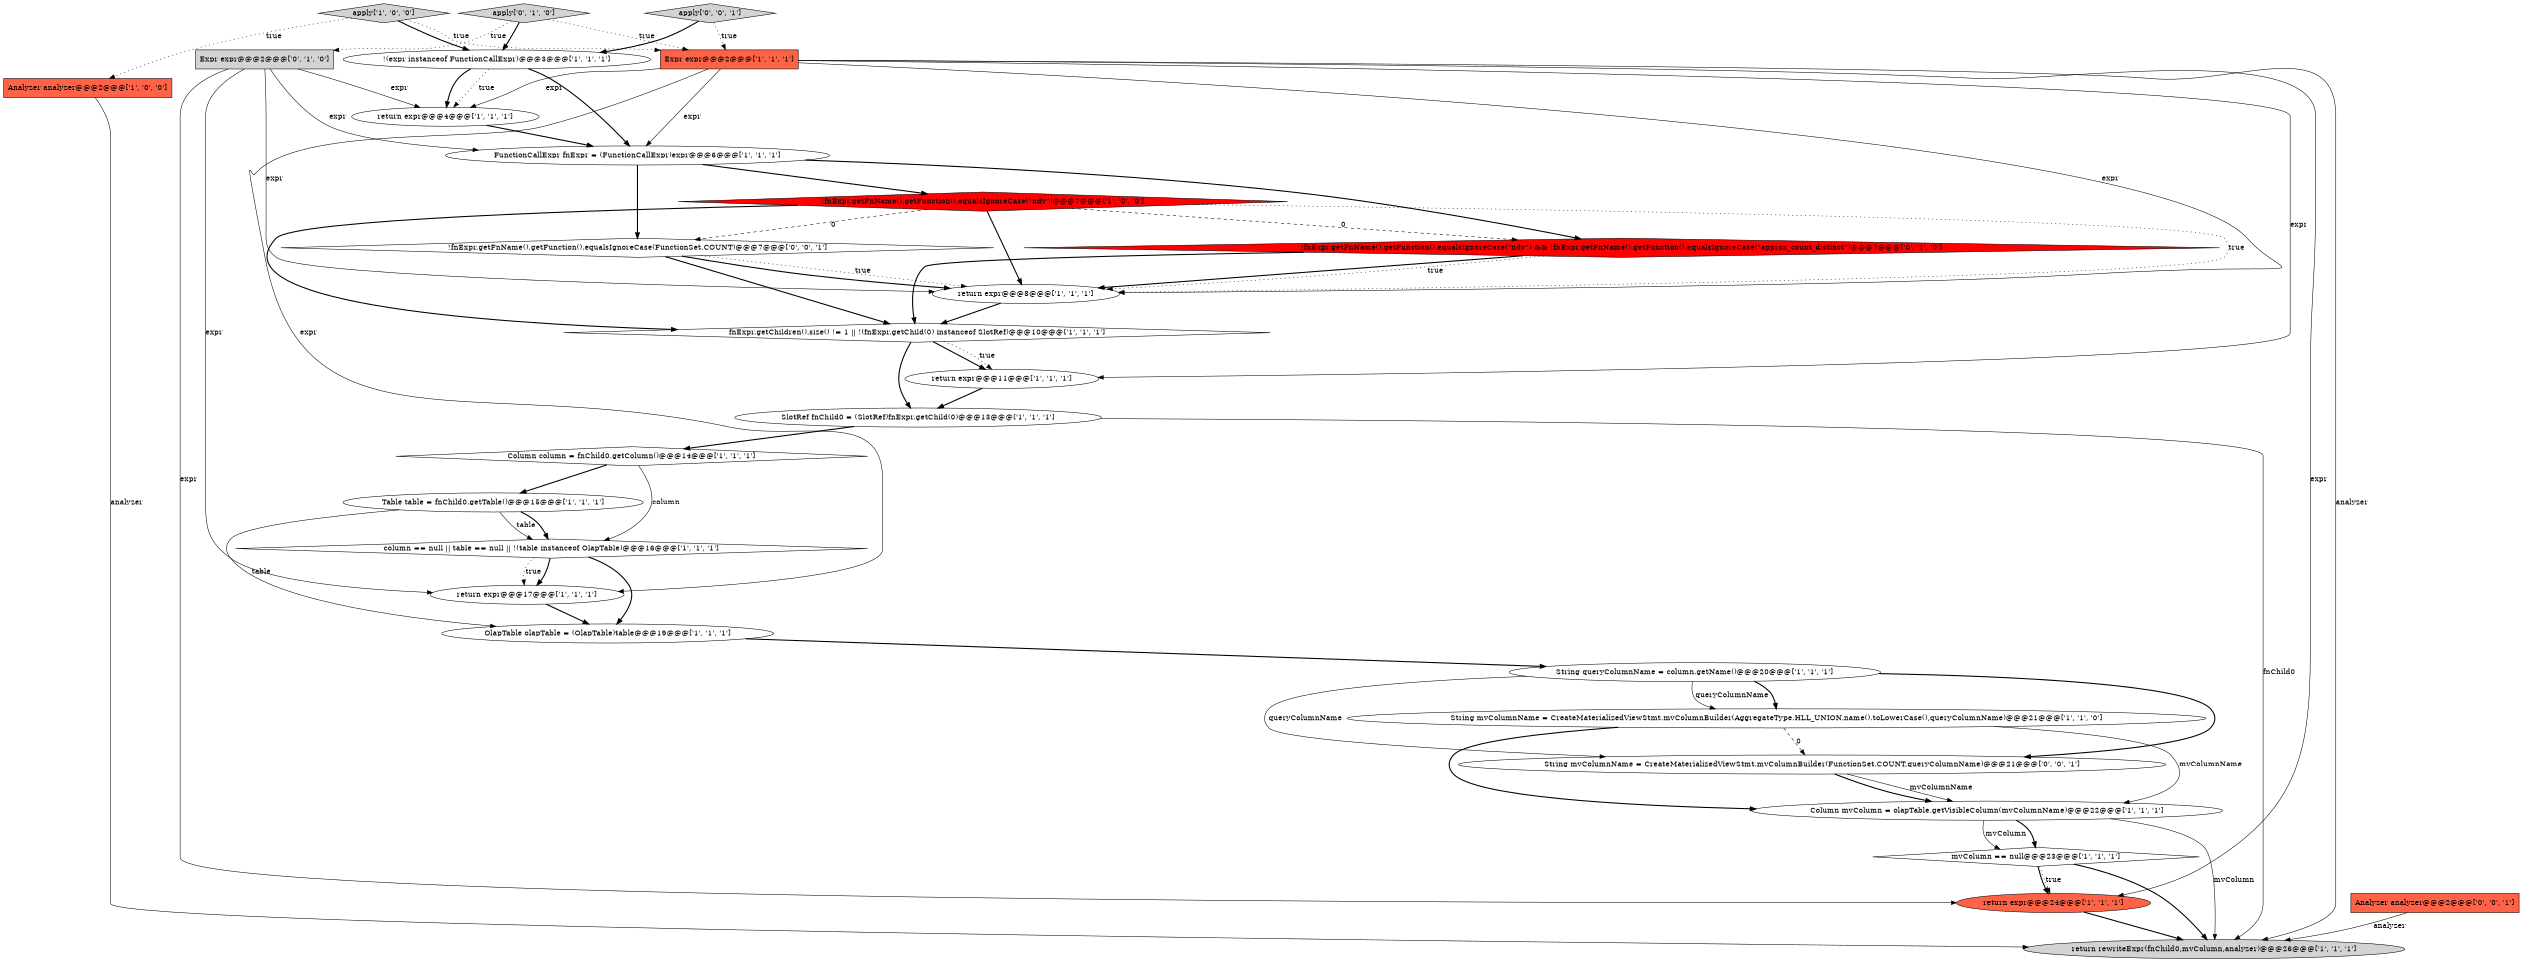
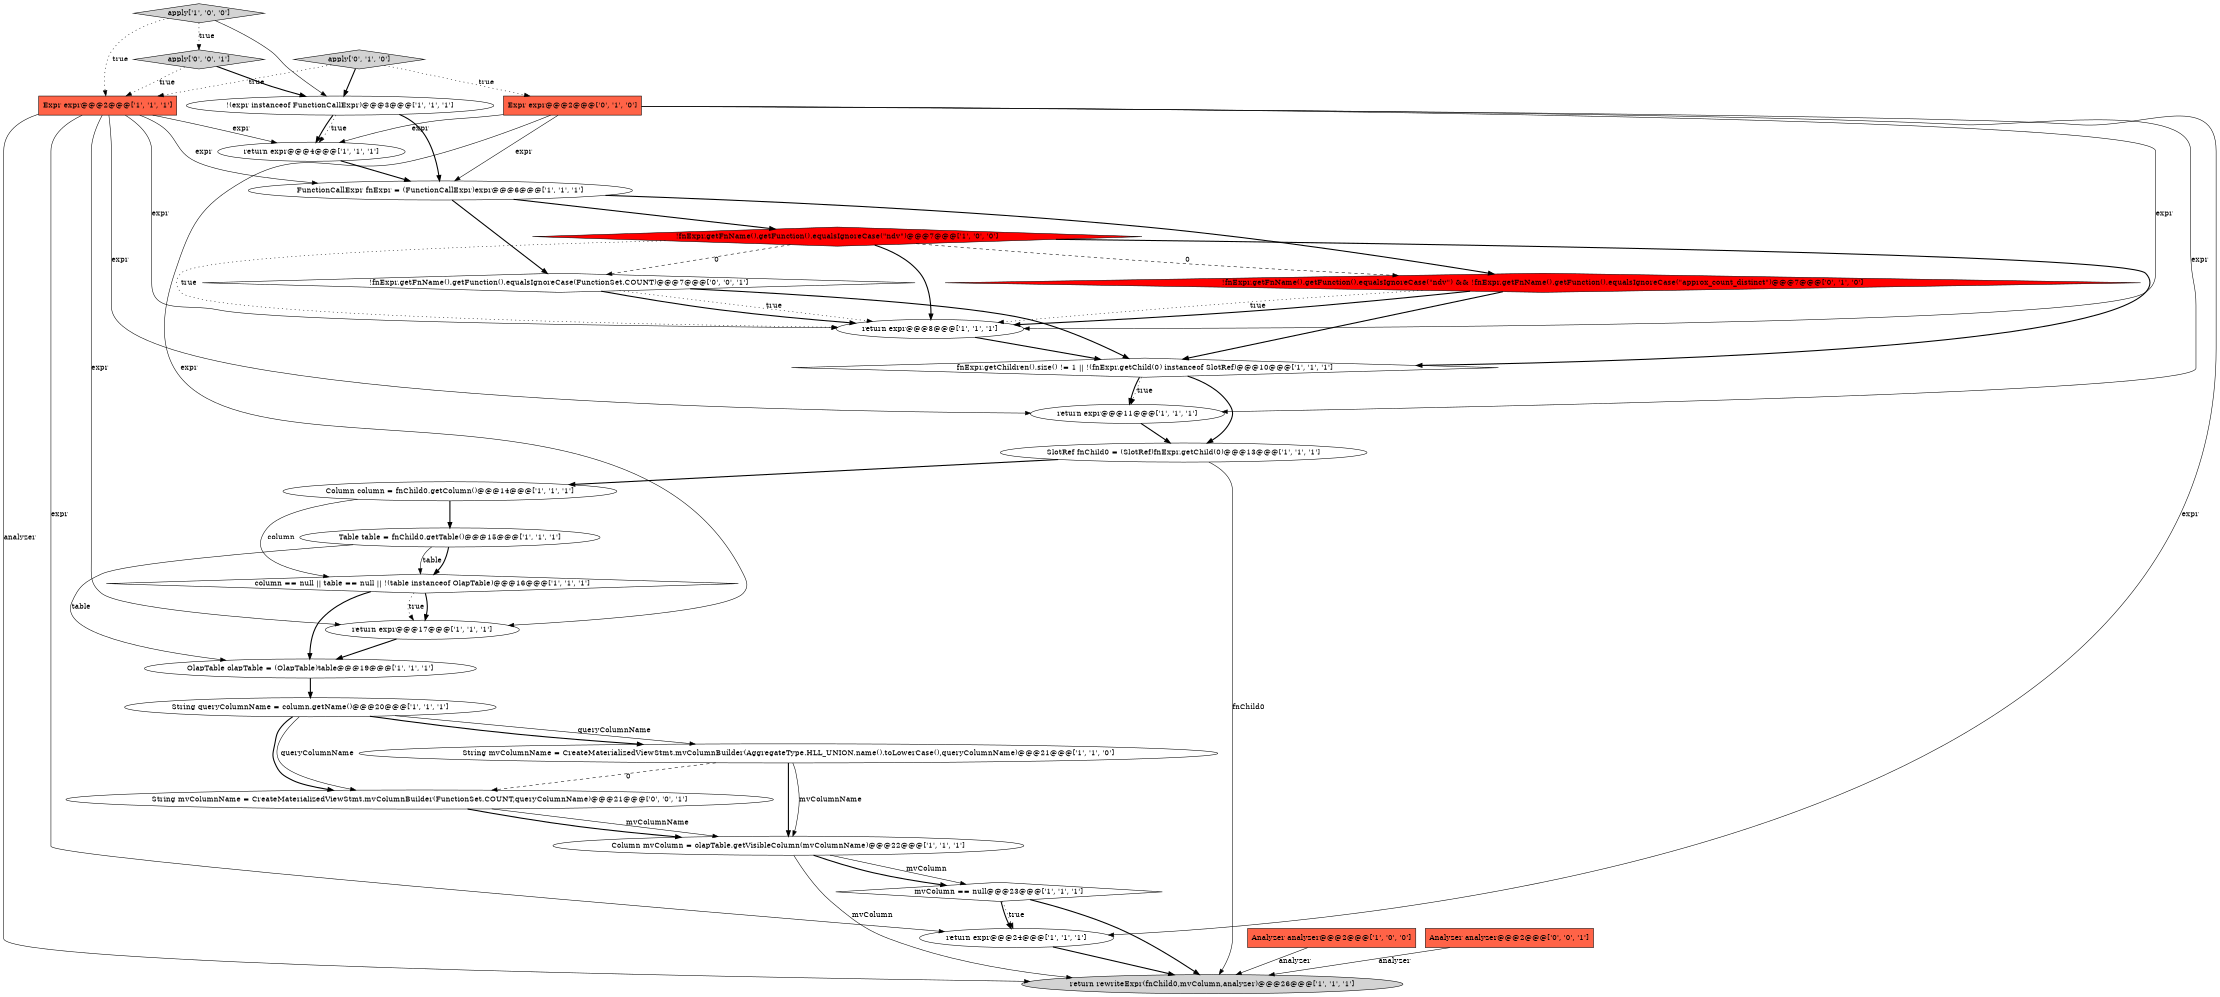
edge "apply['1', '0', '0']" -> "!(expr instanceof FunctionCallExpr)@@@3@@@['1', '1', '1']": style bold -> solid
edge "apply['1', '0', '0']" -> "Analyzer analyzer@@@2@@@['1', '0', '0']": now "apply['1', '0', '0']" -> "apply['0', '0', '1']"
node "Expr expr@@@2@@@['0', '1', '0']": fillcolor lightgray -> tomato
edge "Expr expr@@@2@@@['0', '1', '0']" -> "return expr@@@11@@@['1', '1', '1']": added, label "expr"
node "Column column = fnChild0.getColumn()@@@14@@@['1', '1', '1']": shape diamond -> ellipse
node "return expr@@@24@@@['1', '1', '1']": fillcolor tomato -> white
